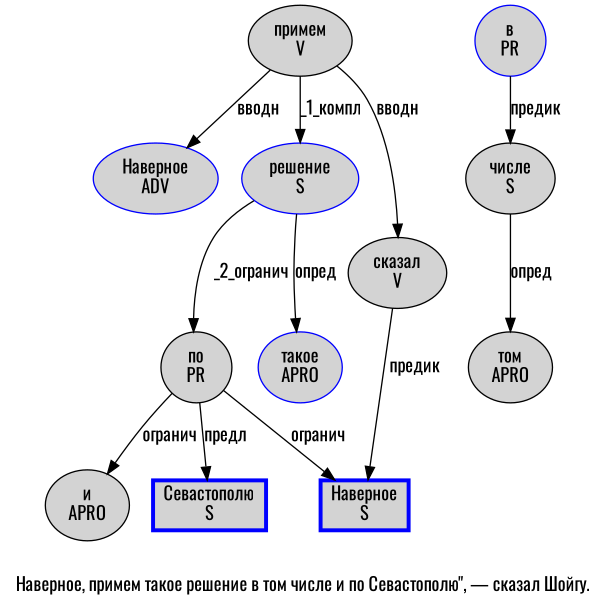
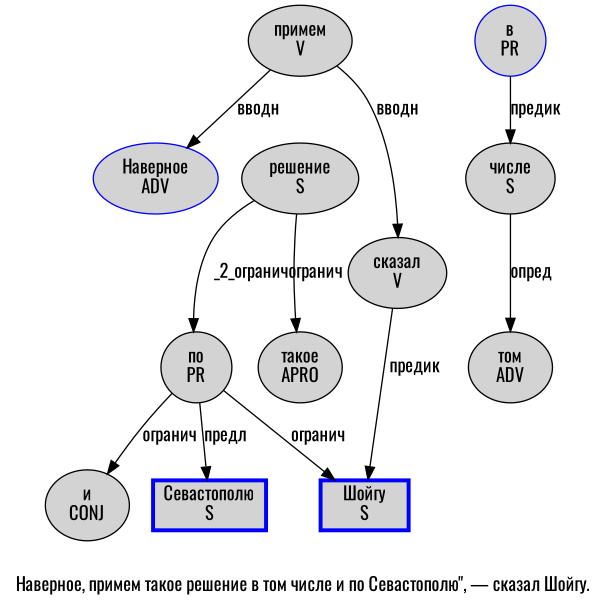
edge "примем V" -> "решение S": removed, label "_1_компл"
node "решение S": color blue -> black
edge "решение S" -> "такое APRO": label "опред" -> "огранич"
node "такое APRO": color blue -> black
node "том APRO": label "том APRO" -> "том ADV"
node "и APRO": label "и APRO" -> "и CONJ"
node "Наверное S": label "Наверное S" -> "Шойгу S"
